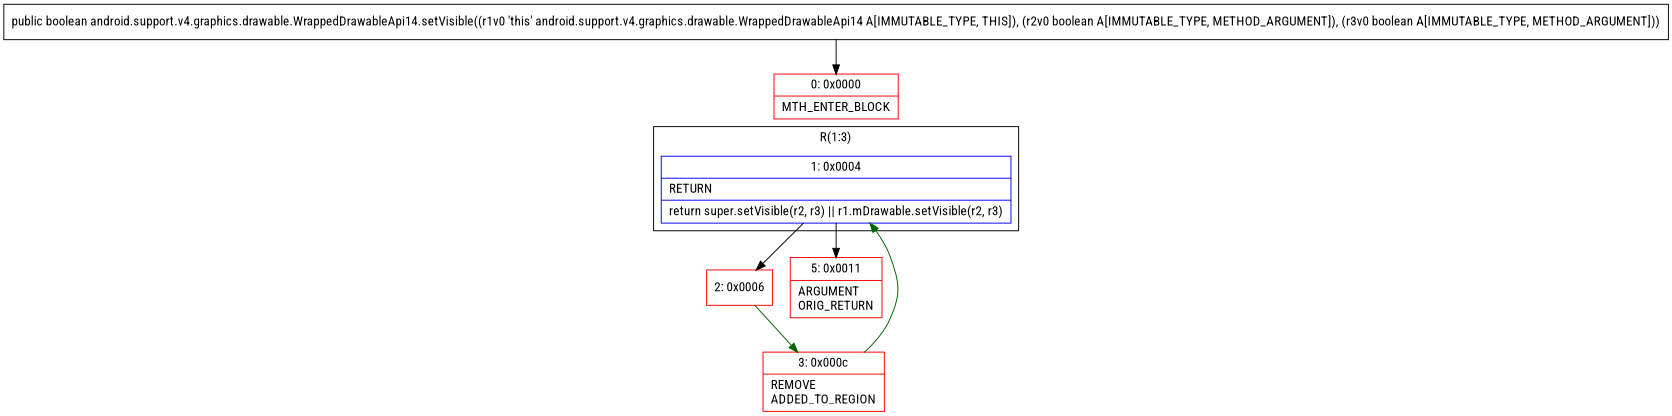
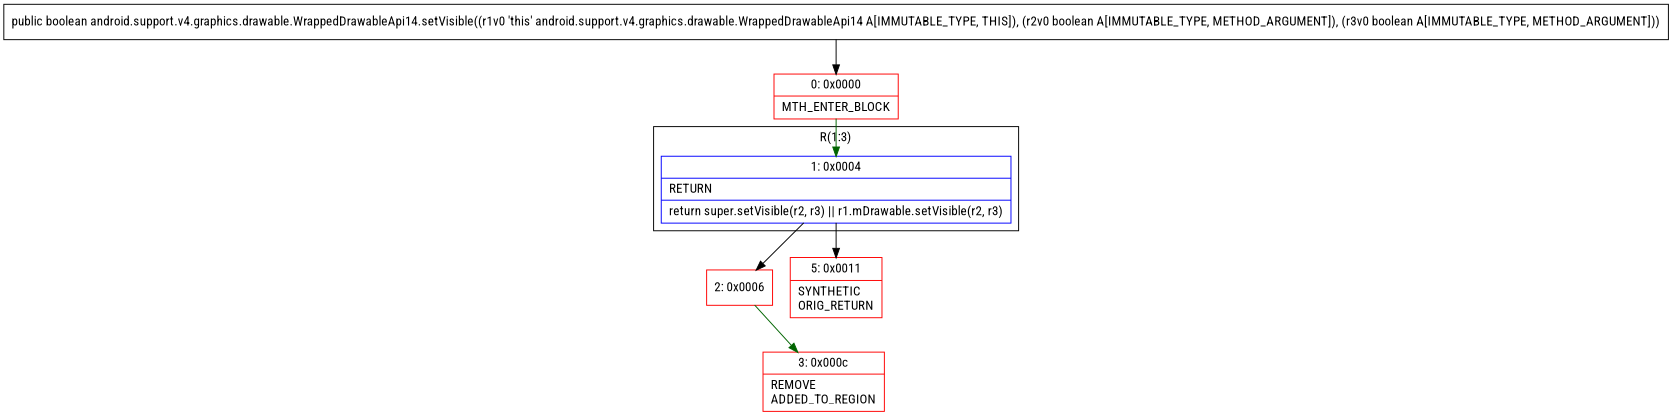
node "5: 0x0011": text "ARGUMENT" -> "SYNTHETIC"
edge "3: 0x000c" -> "1: 0x0004": now "0: 0x0000" -> "1: 0x0004"
